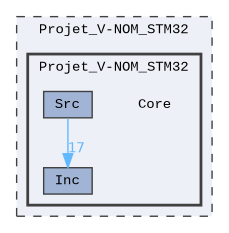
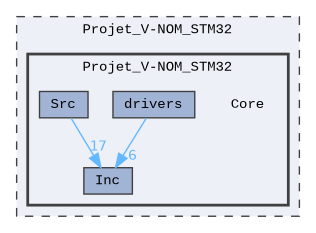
node "drivers": added
